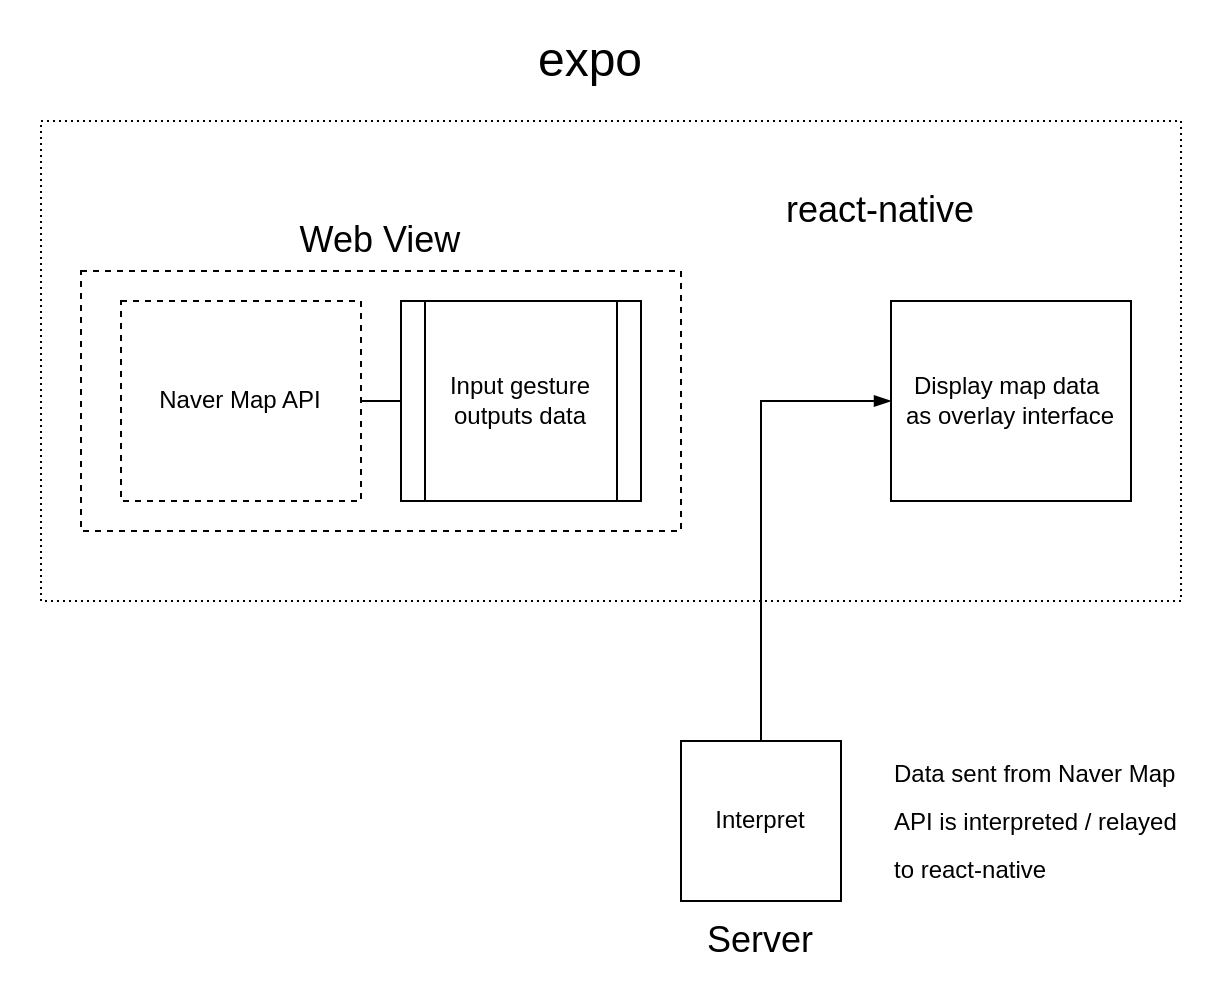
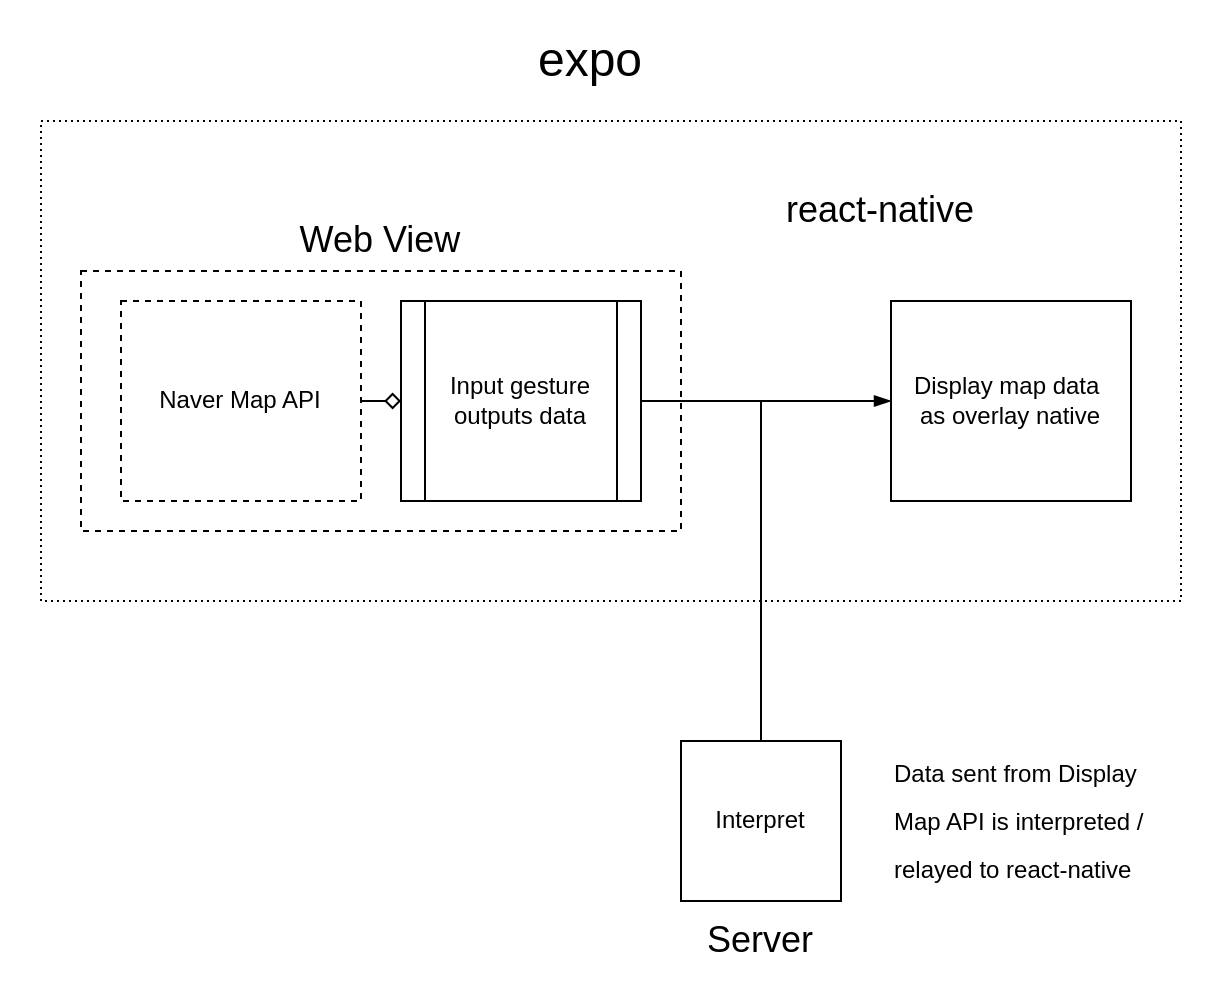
edge "Naver Map API" -- "Input gesture outputs data": arrowhead none -> diamond
edge "Input gesture outputs data" -- "Interpret": added
node "Display map data as overlay interface": label "Display map data as overlay interface" -> "Display map data as overlay native"
node "Data sent from Naver Map API is interpreted / relayed to react-native": label "Data sent from Naver Map API is interpreted / relayed to react-native" -> "Data sent from Display Map API is interpreted / relayed to react-native"
